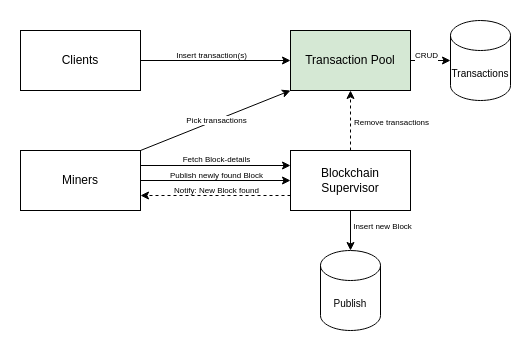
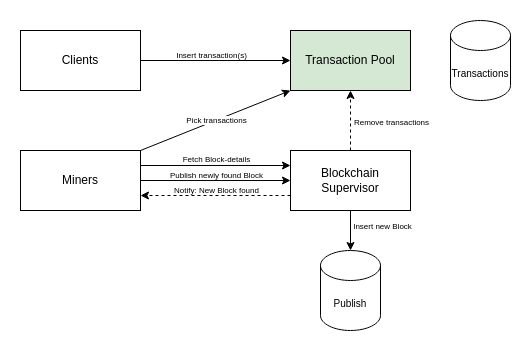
edge "Transaction Pool" -> "Transactions": removed, label "CRUD"
